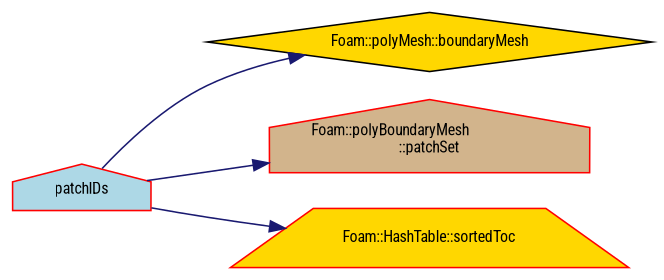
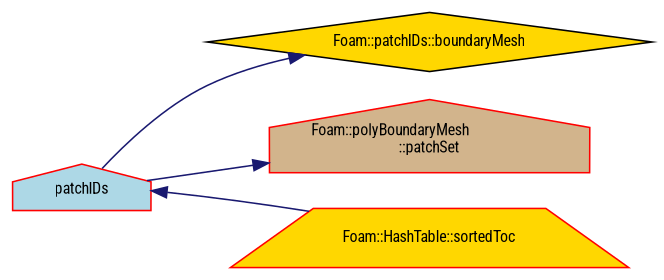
node "Foam::polyMesh::boundaryMesh": label "Foam::polyMesh::boundaryMesh" -> "Foam::patchIDs::boundaryMesh"
edge "patchIDs" -> "Foam::HashTable::sortedToc": reversed
